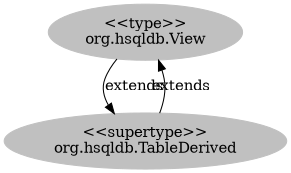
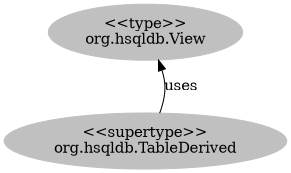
edge "<<type>> org.hsqldb.View" -> "<<supertype>> org.hsqldb.TableDerived": removed, label "extends"
edge "<<supertype>> org.hsqldb.TableDerived" -> "<<type>> org.hsqldb.View": label "extends" -> "uses"
